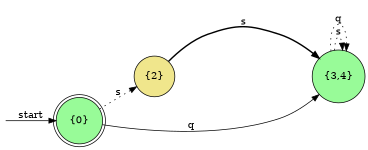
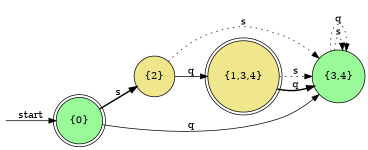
edge "{2}" -> "{3,4}": style bold -> dotted
node "{1,3,4}": added
edge "{0}" -> "{2}": style dotted -> bold
